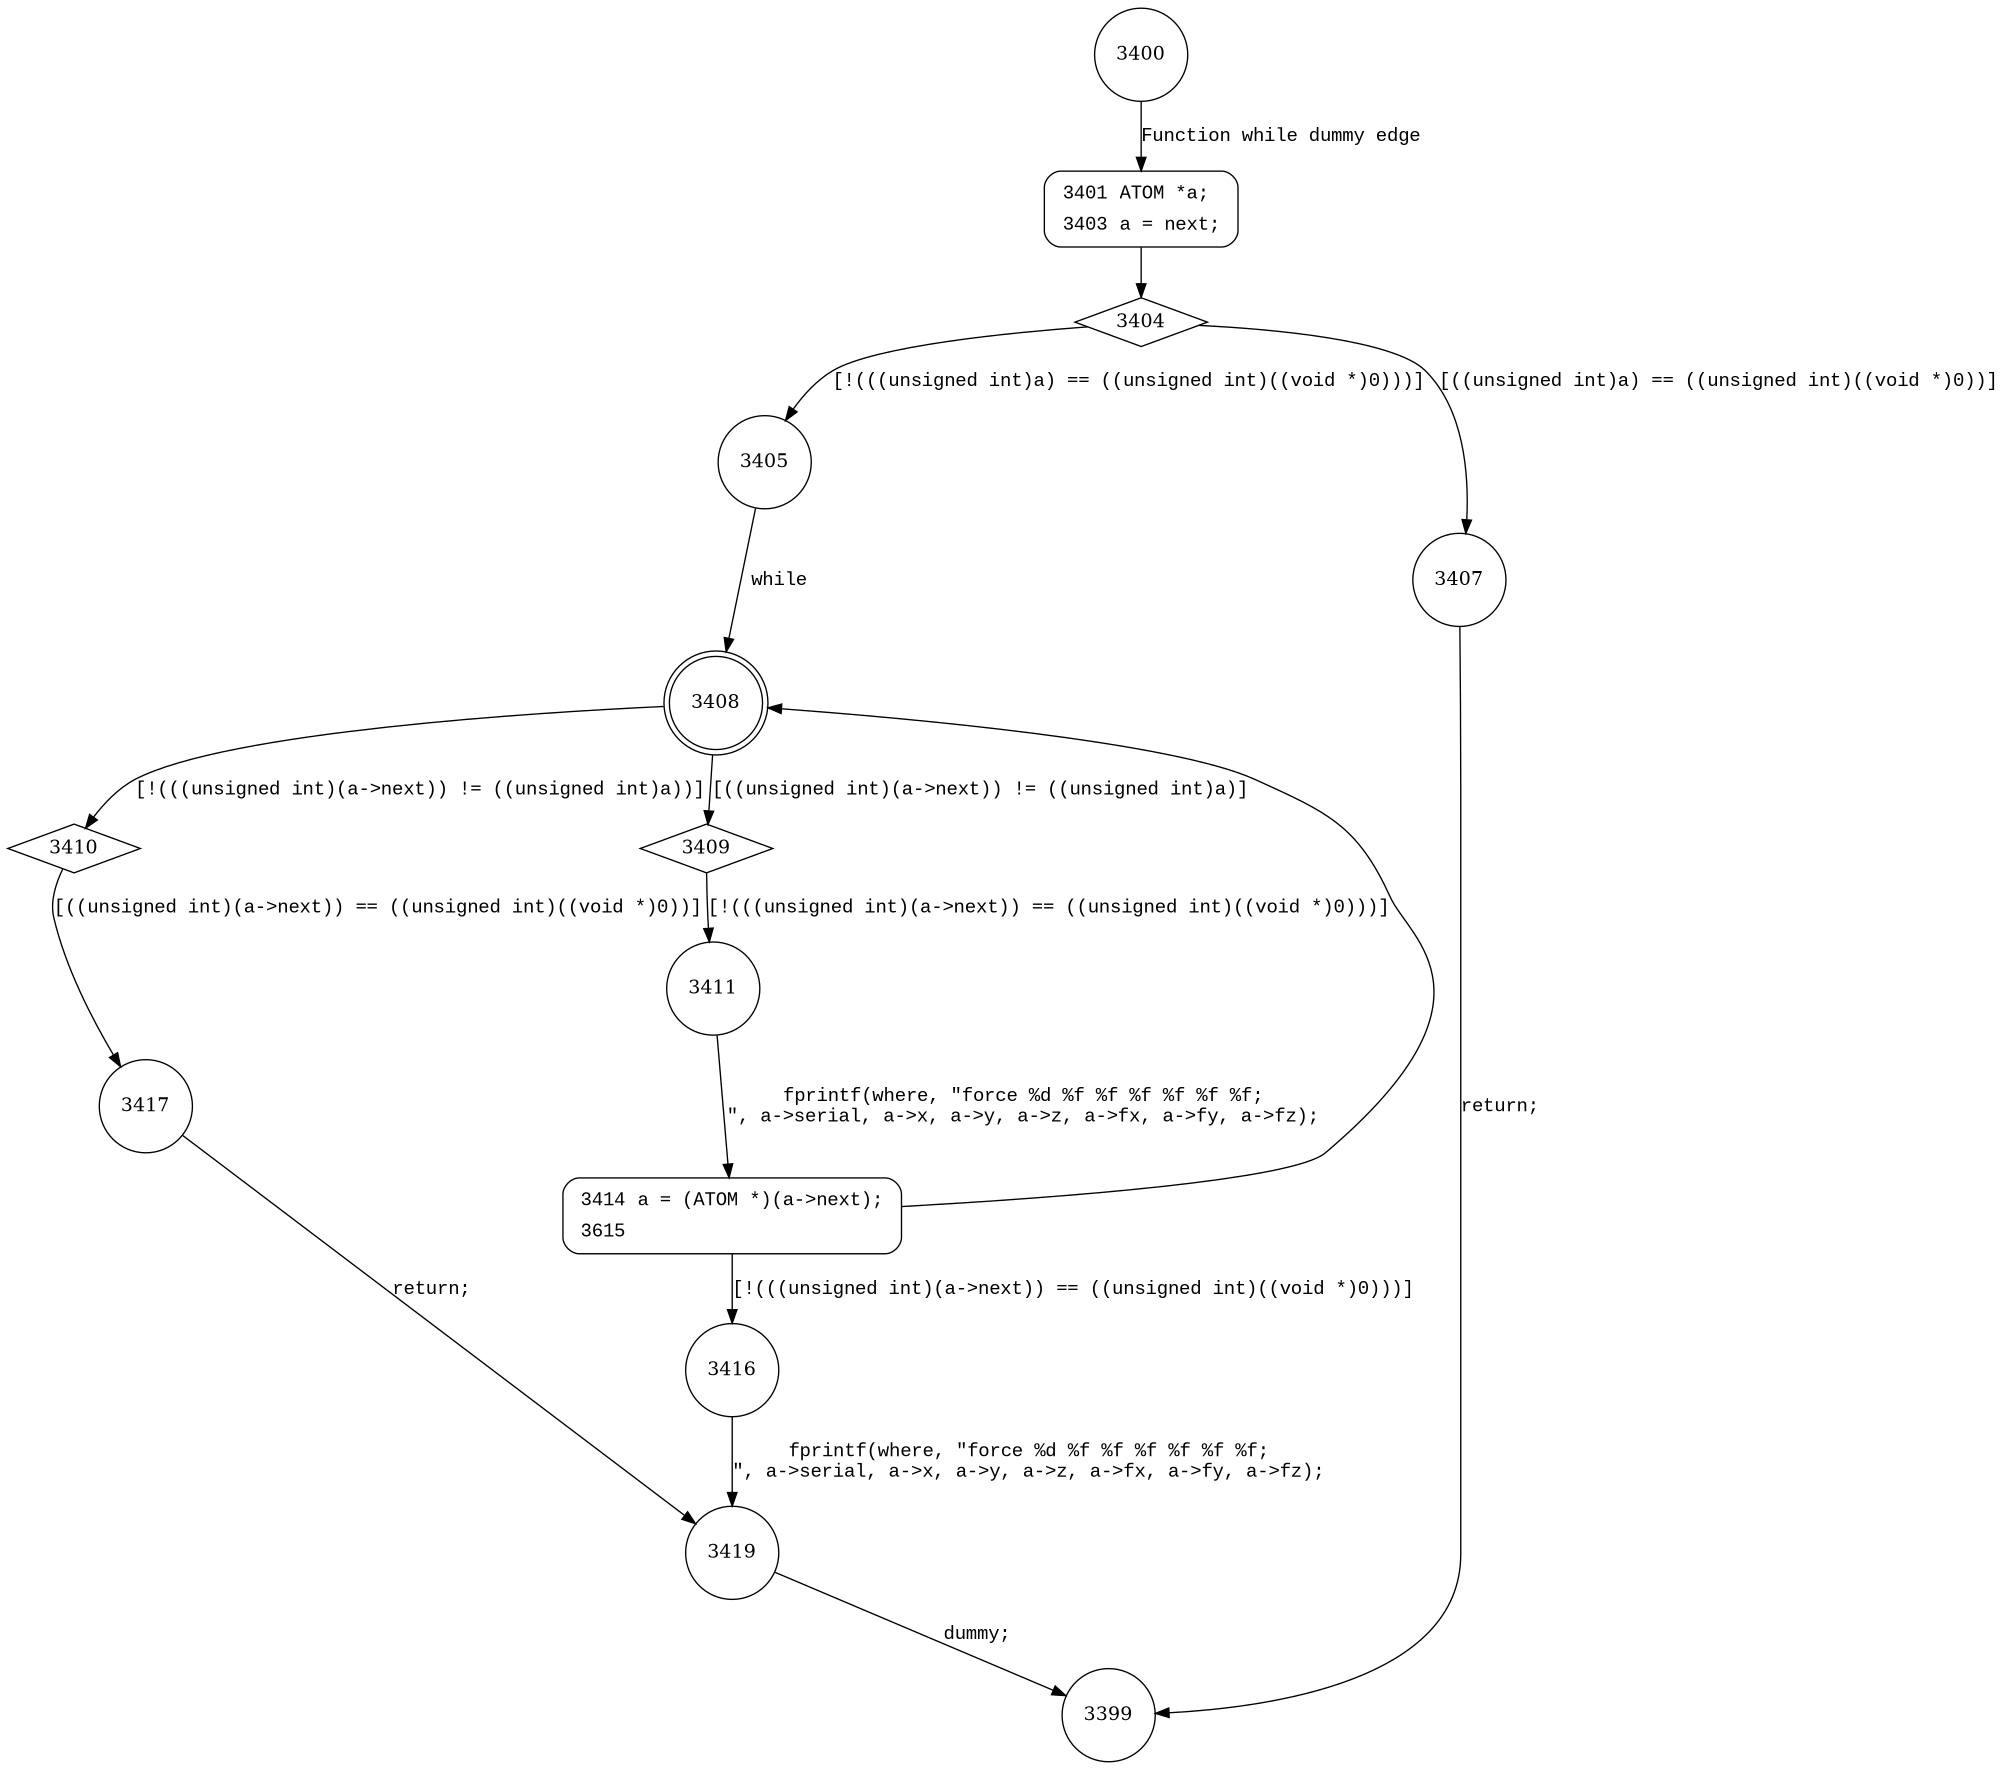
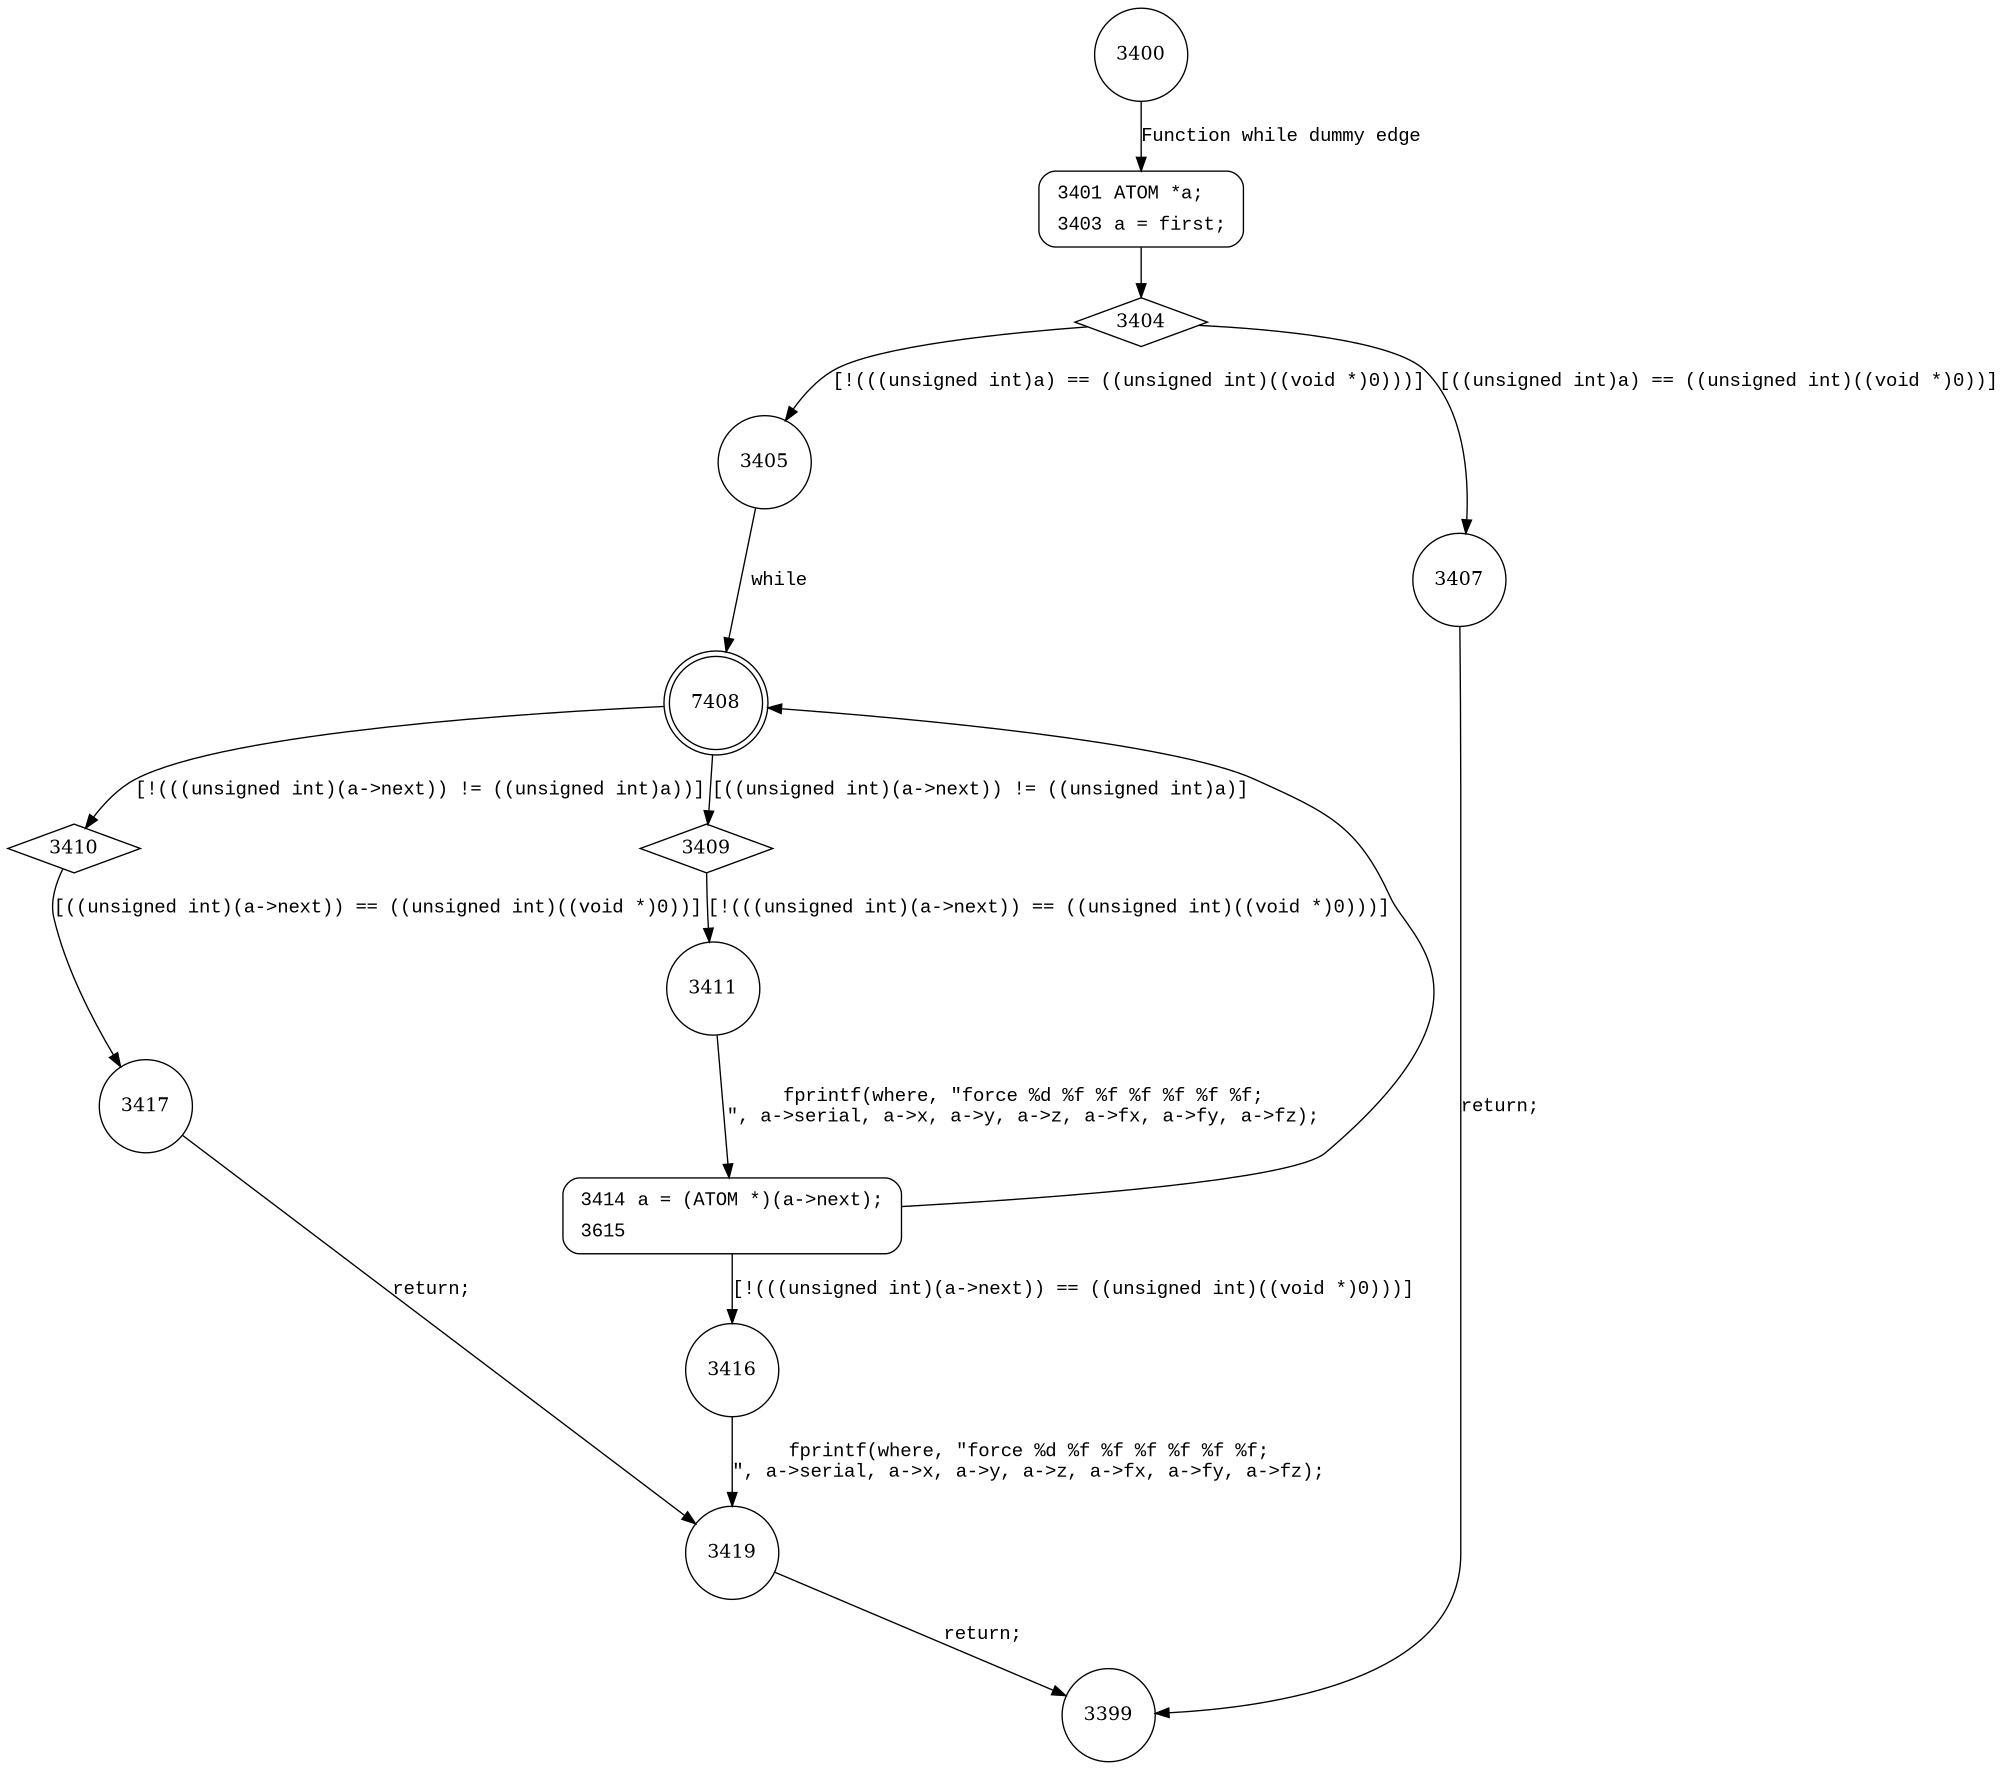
node "3401": text "a = next;" -> "a = first;"
node "3408": label "3408" -> "7408"
edge "3419" -> "3399": label "dummy;" -> "return;"
